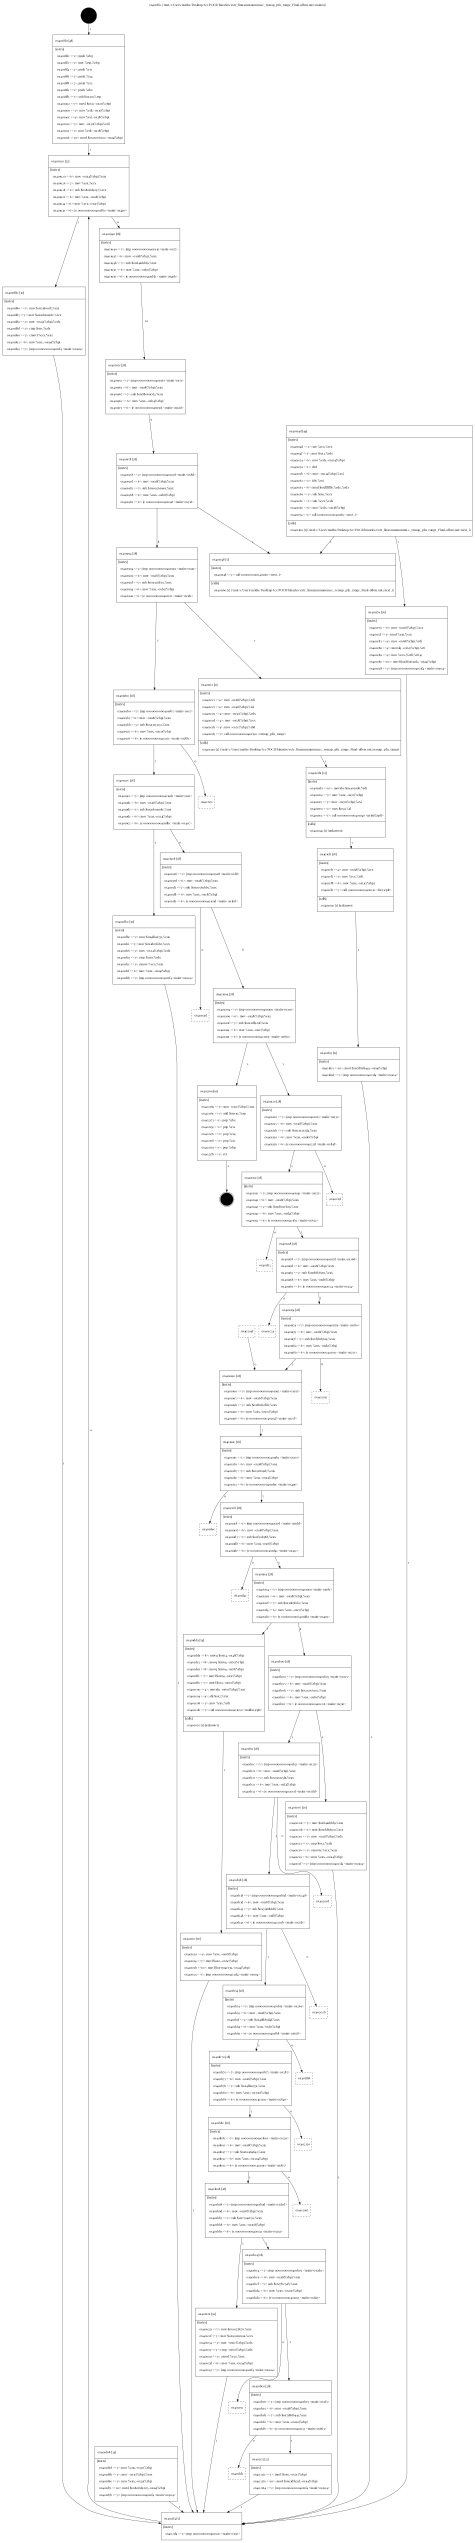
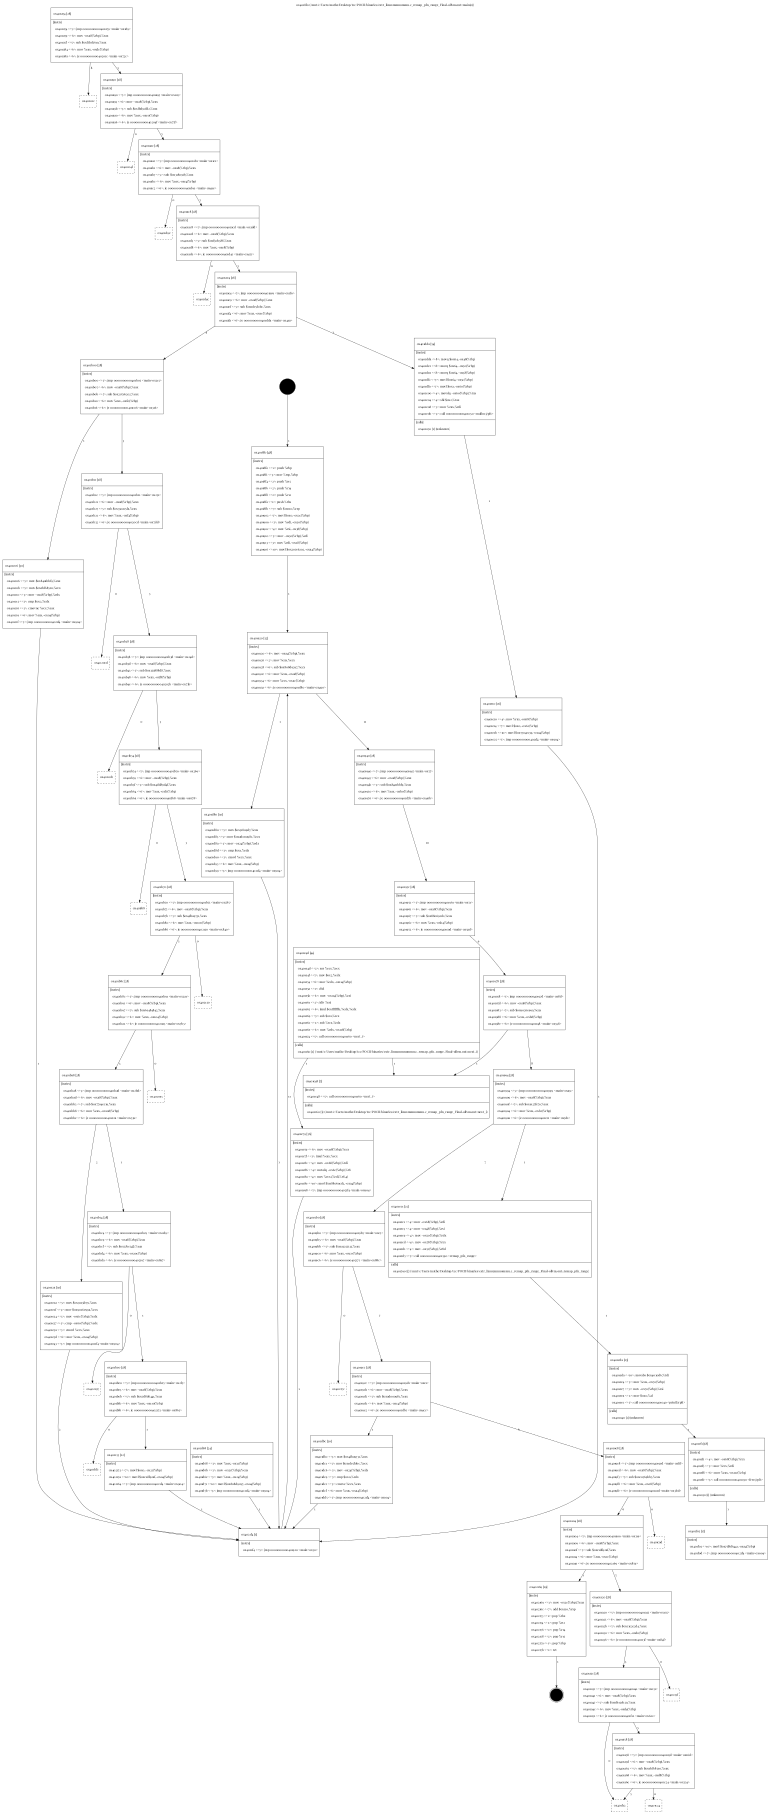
edge "0x401a58 [28]" -> "0x401a74 [28]": now "0x401a58 [28]" -> "0x401f12"
edge "0x40204f" -> "0x401a90 [28]": reversed
edge "0x401f03 [15]" -> "0x4021f4 [5]": removed, label "1"
